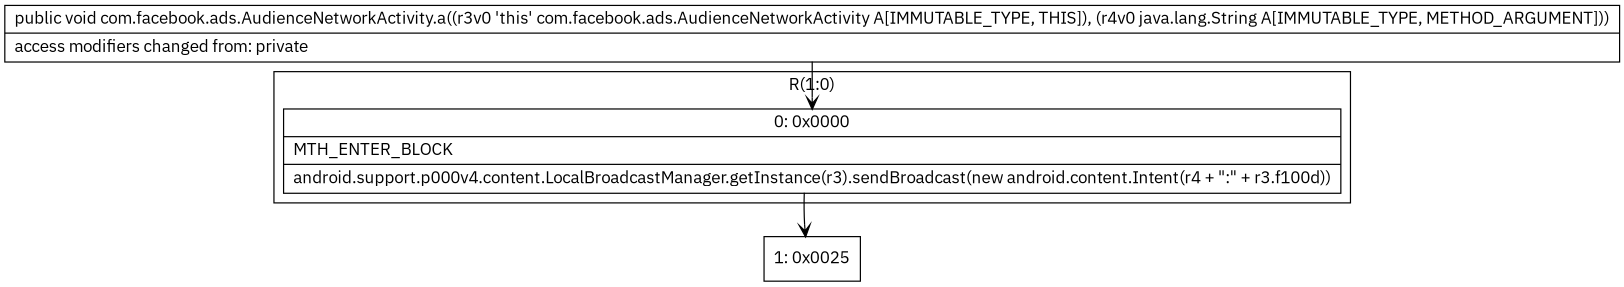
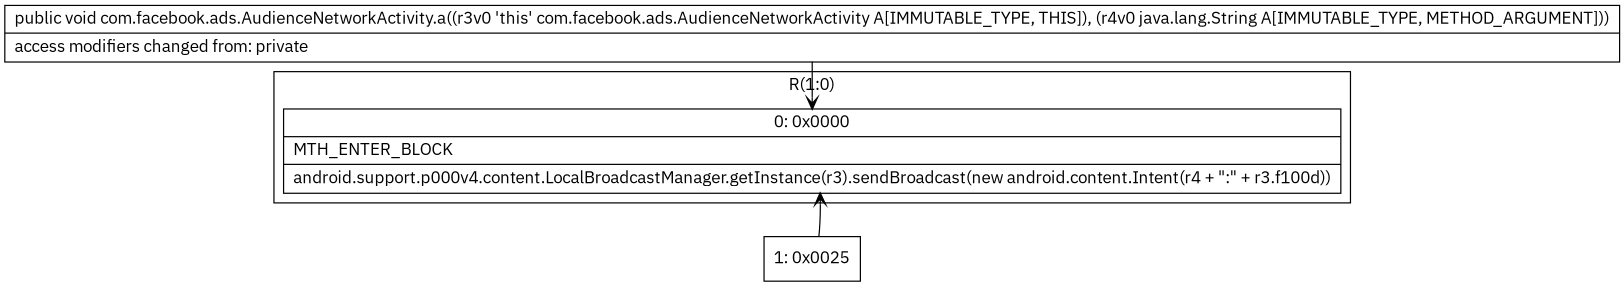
edge "0: 0x0000" -> "1: 0x0025": reversed
